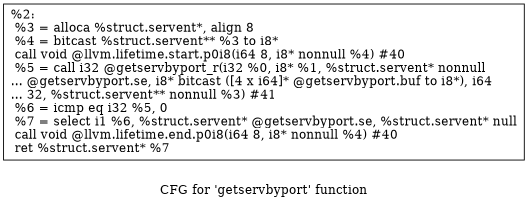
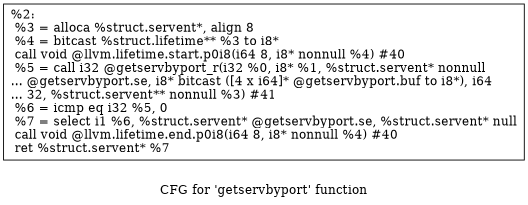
node "%2:": text "%4 = bitcast %struct.servent** %3 to i8*" -> "%4 = bitcast %struct.lifetime** %3 to i8*"
